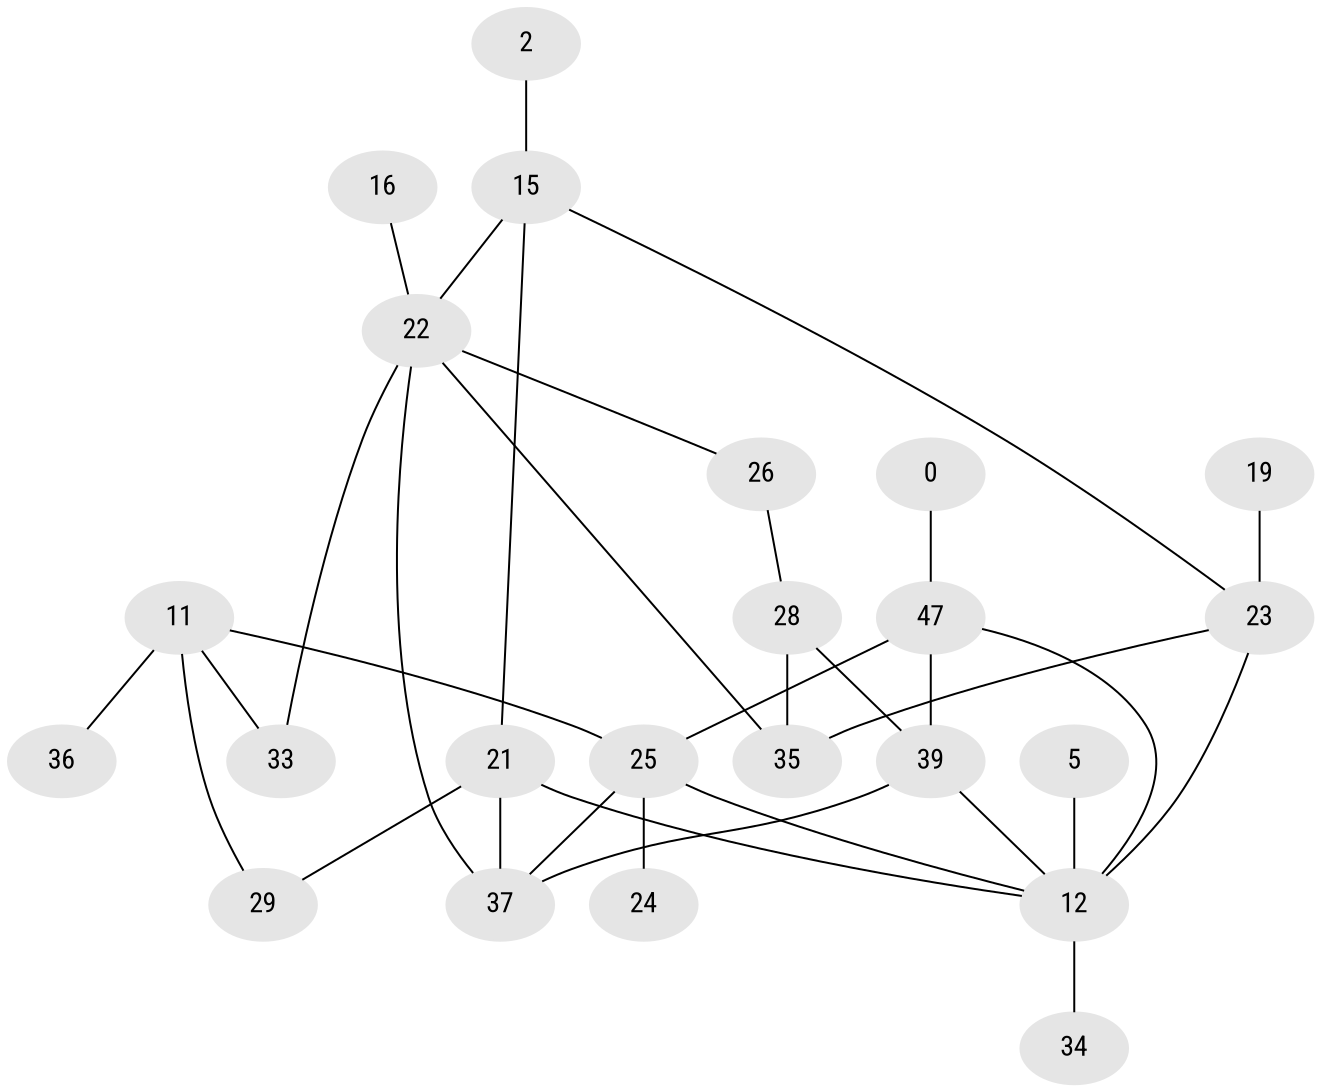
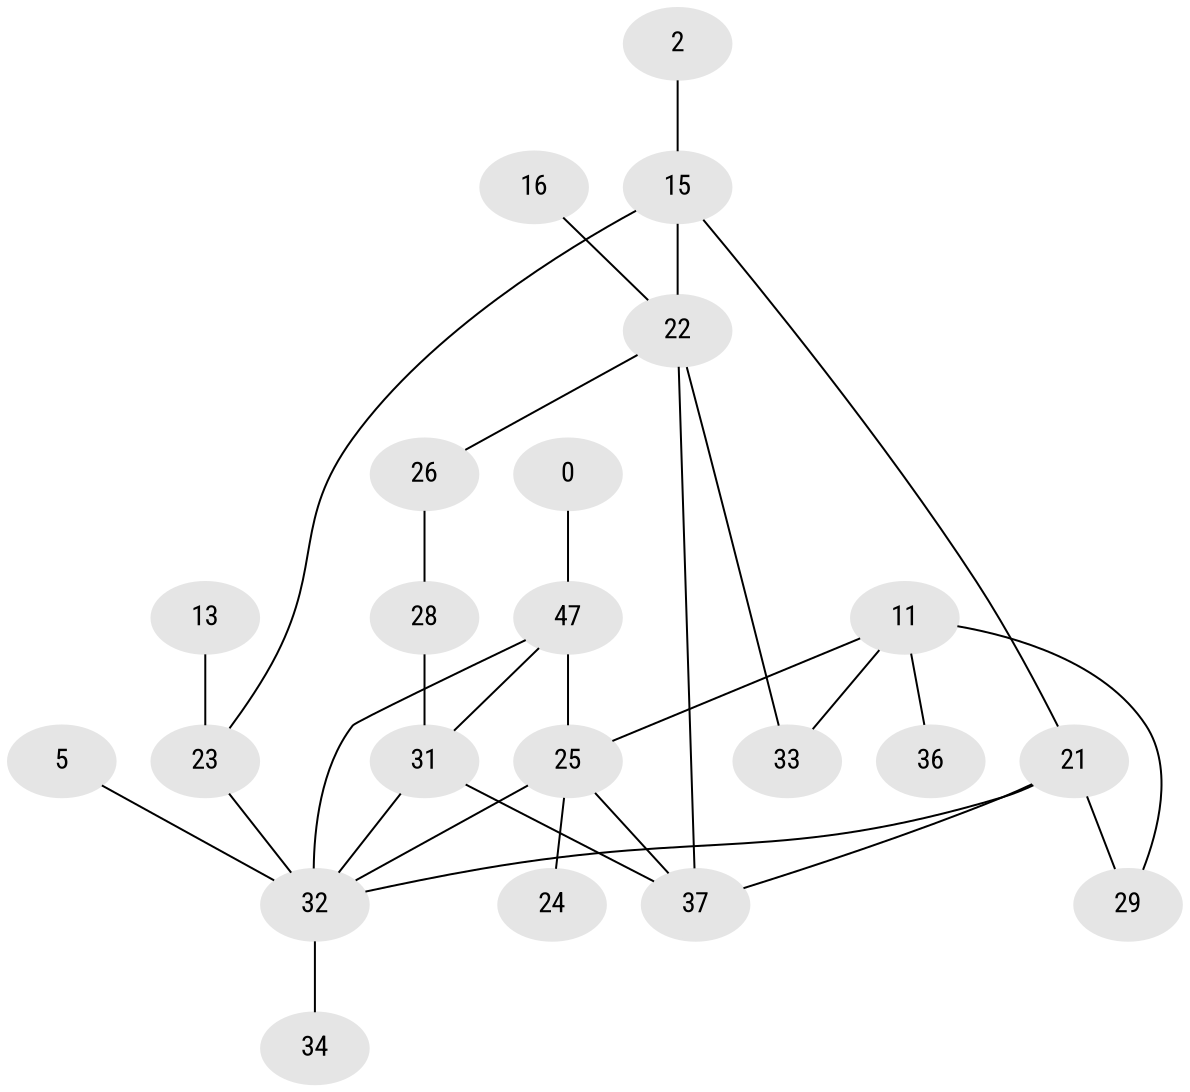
node "19": label "19" -> "13"
node "35": removed
node "39": label "39" -> "31"
node "12": label "12" -> "32"
